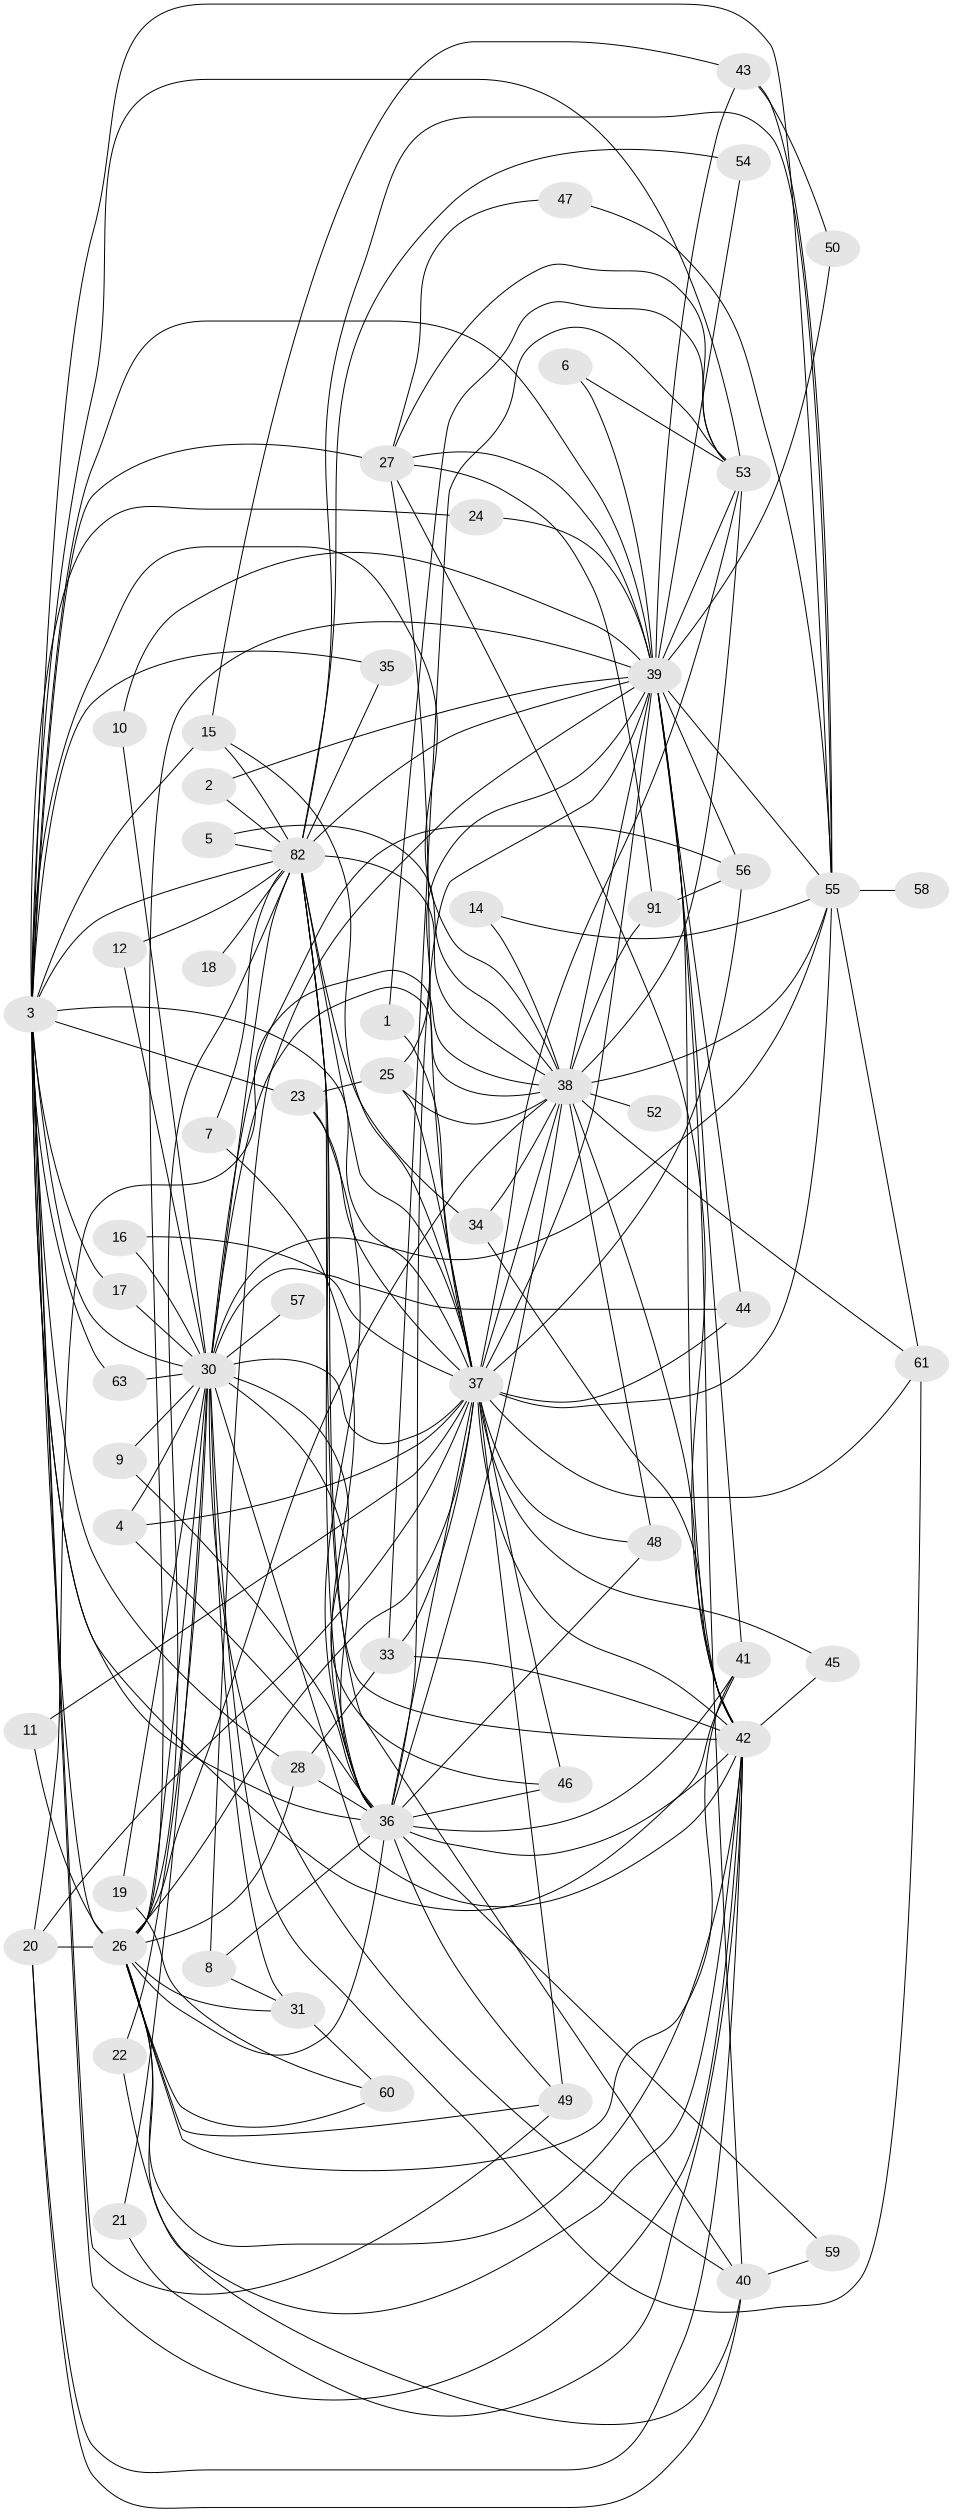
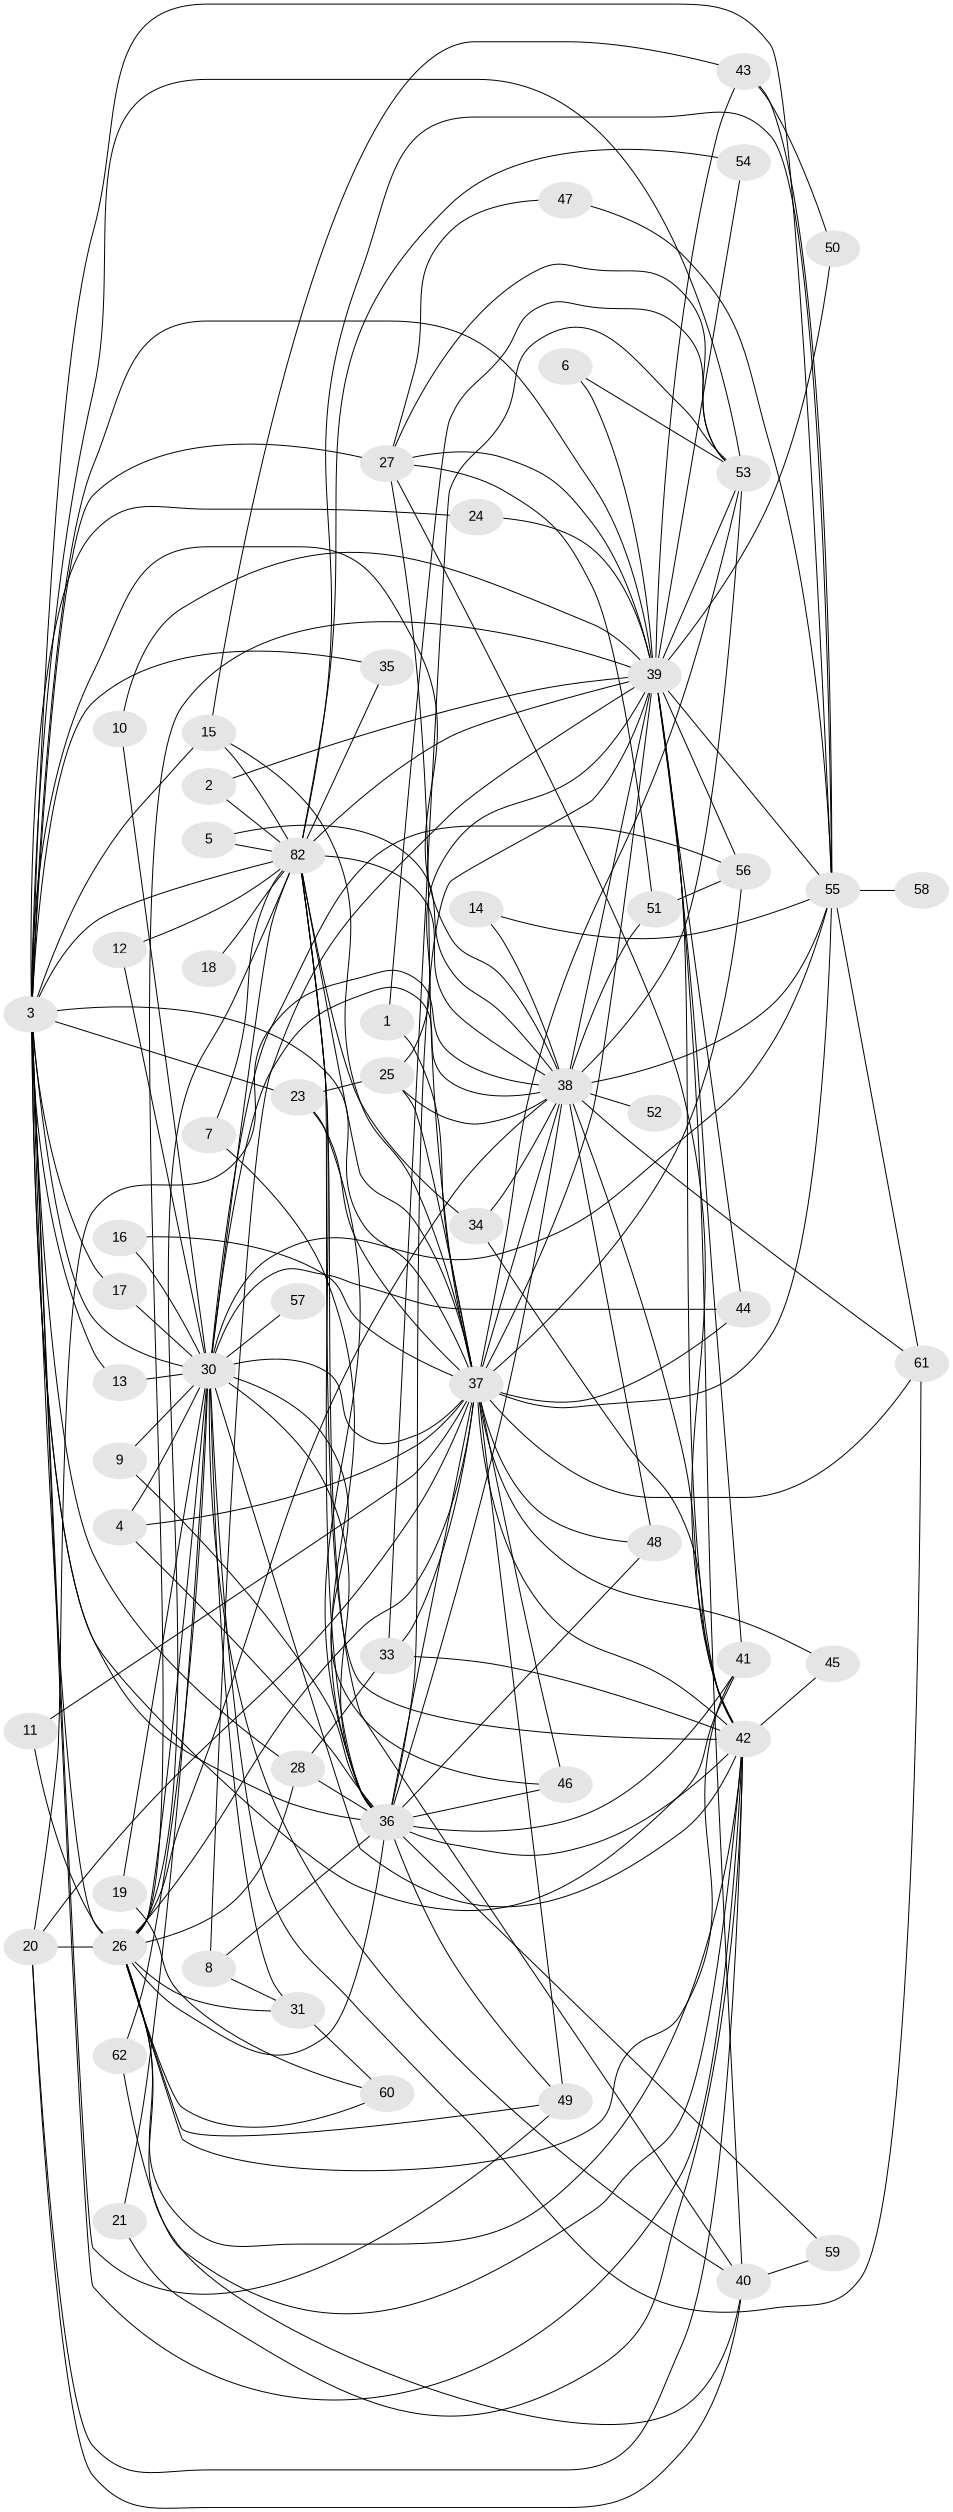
node "91": label "91" -> "51"
node "63": label "63" -> "13"
node "22": label "22" -> "62"
